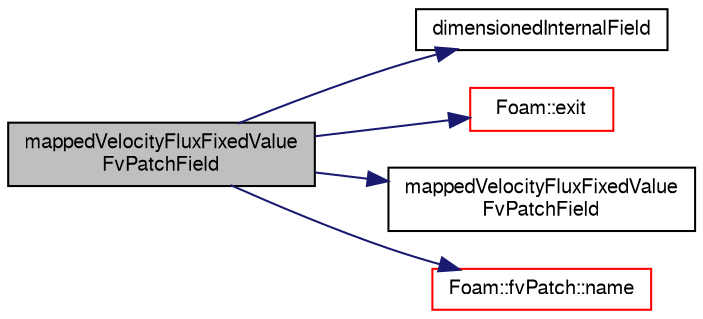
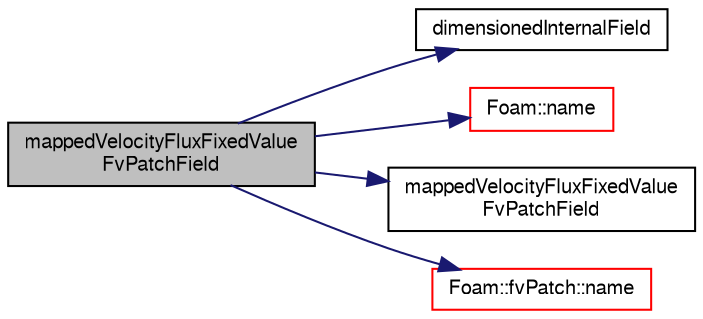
node "Foam::exit": label "Foam::exit" -> "Foam::name"
